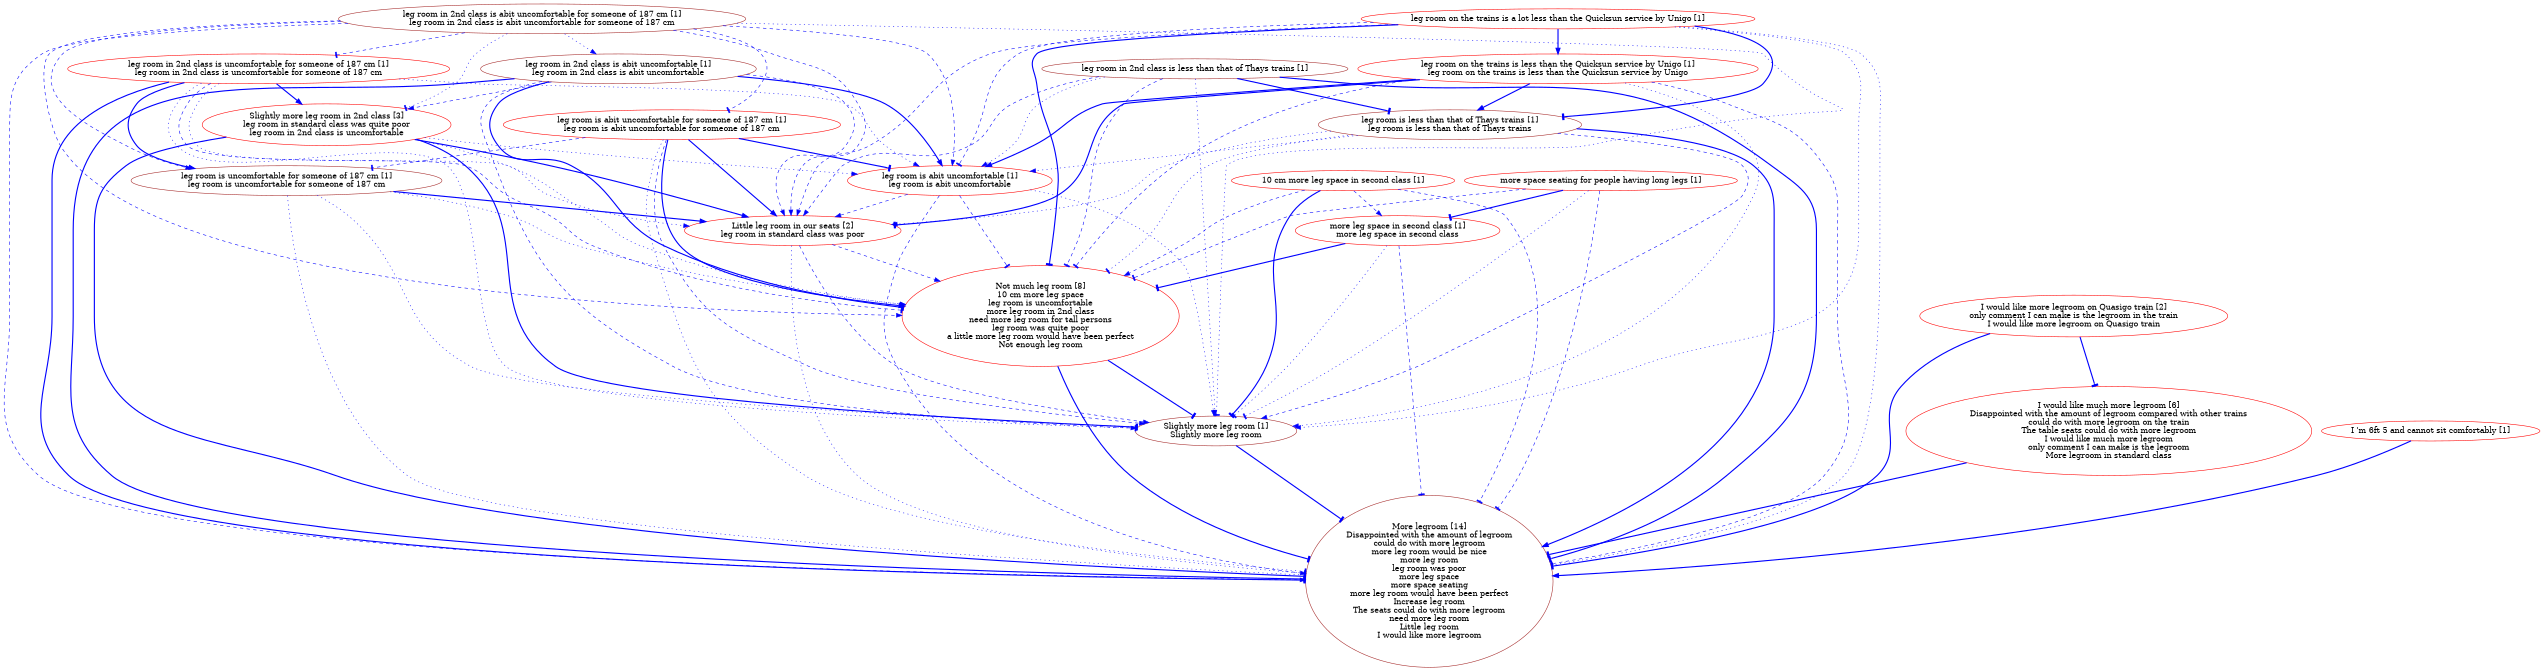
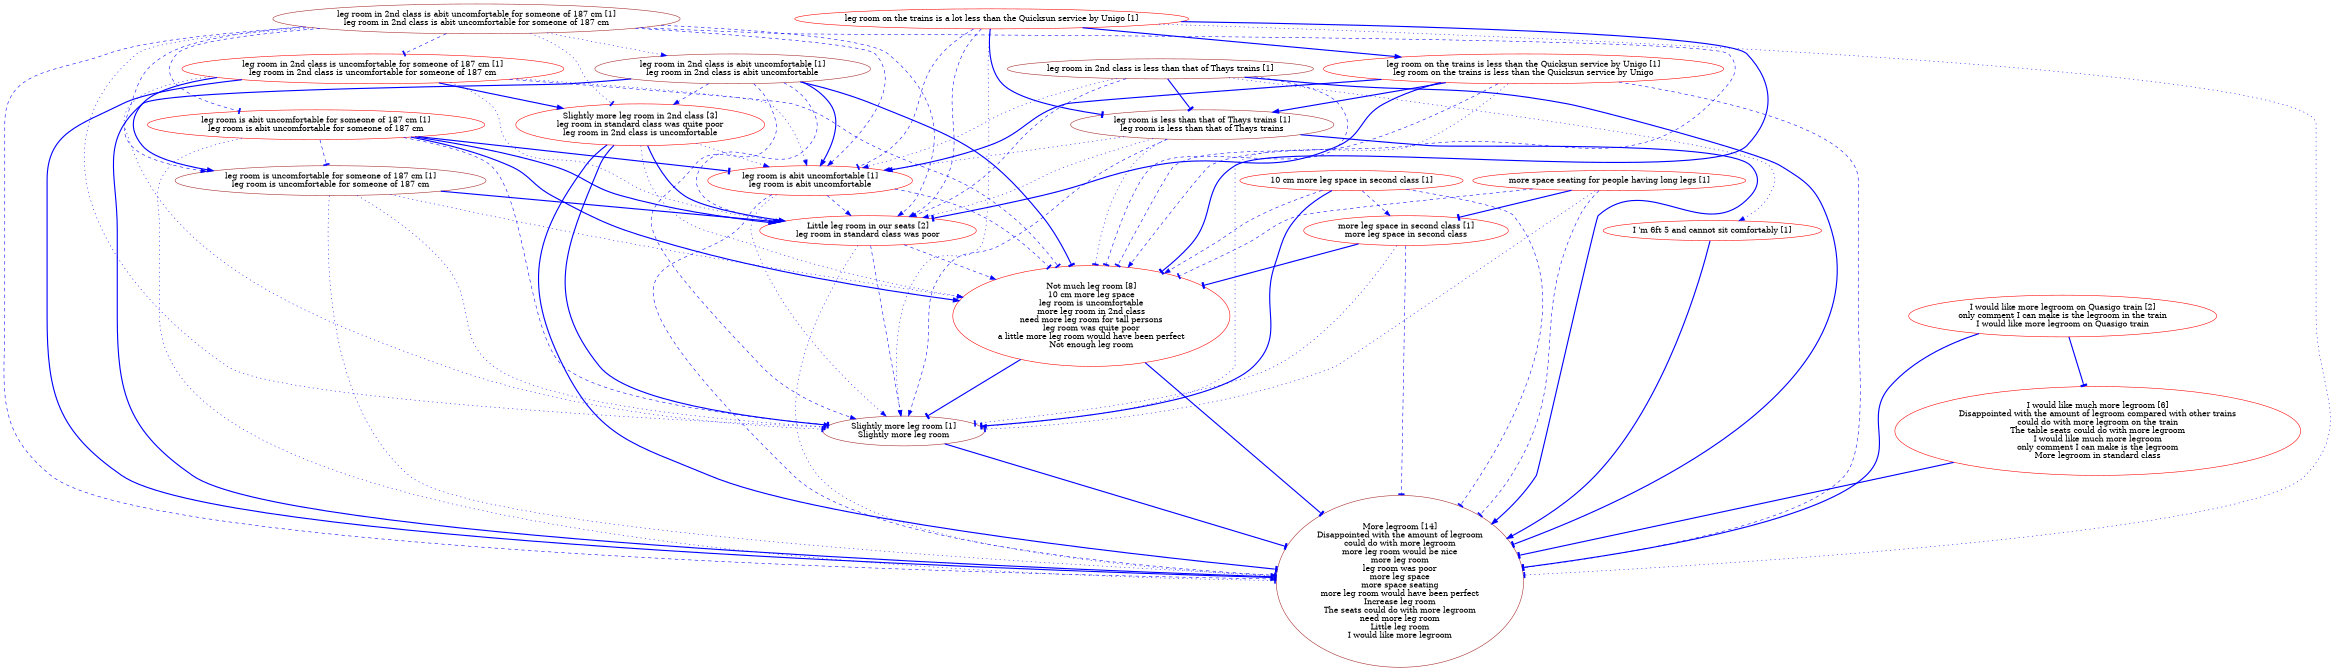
edge "leg room in 2nd class is less than that of Thays trains [1]" -> "Slightly more leg room [1] Slightly more leg room": now "leg room in 2nd class is less than that of Thays trains [1]" -> "I 'm 6ft 5 and cannot sit comfortably [1]"
